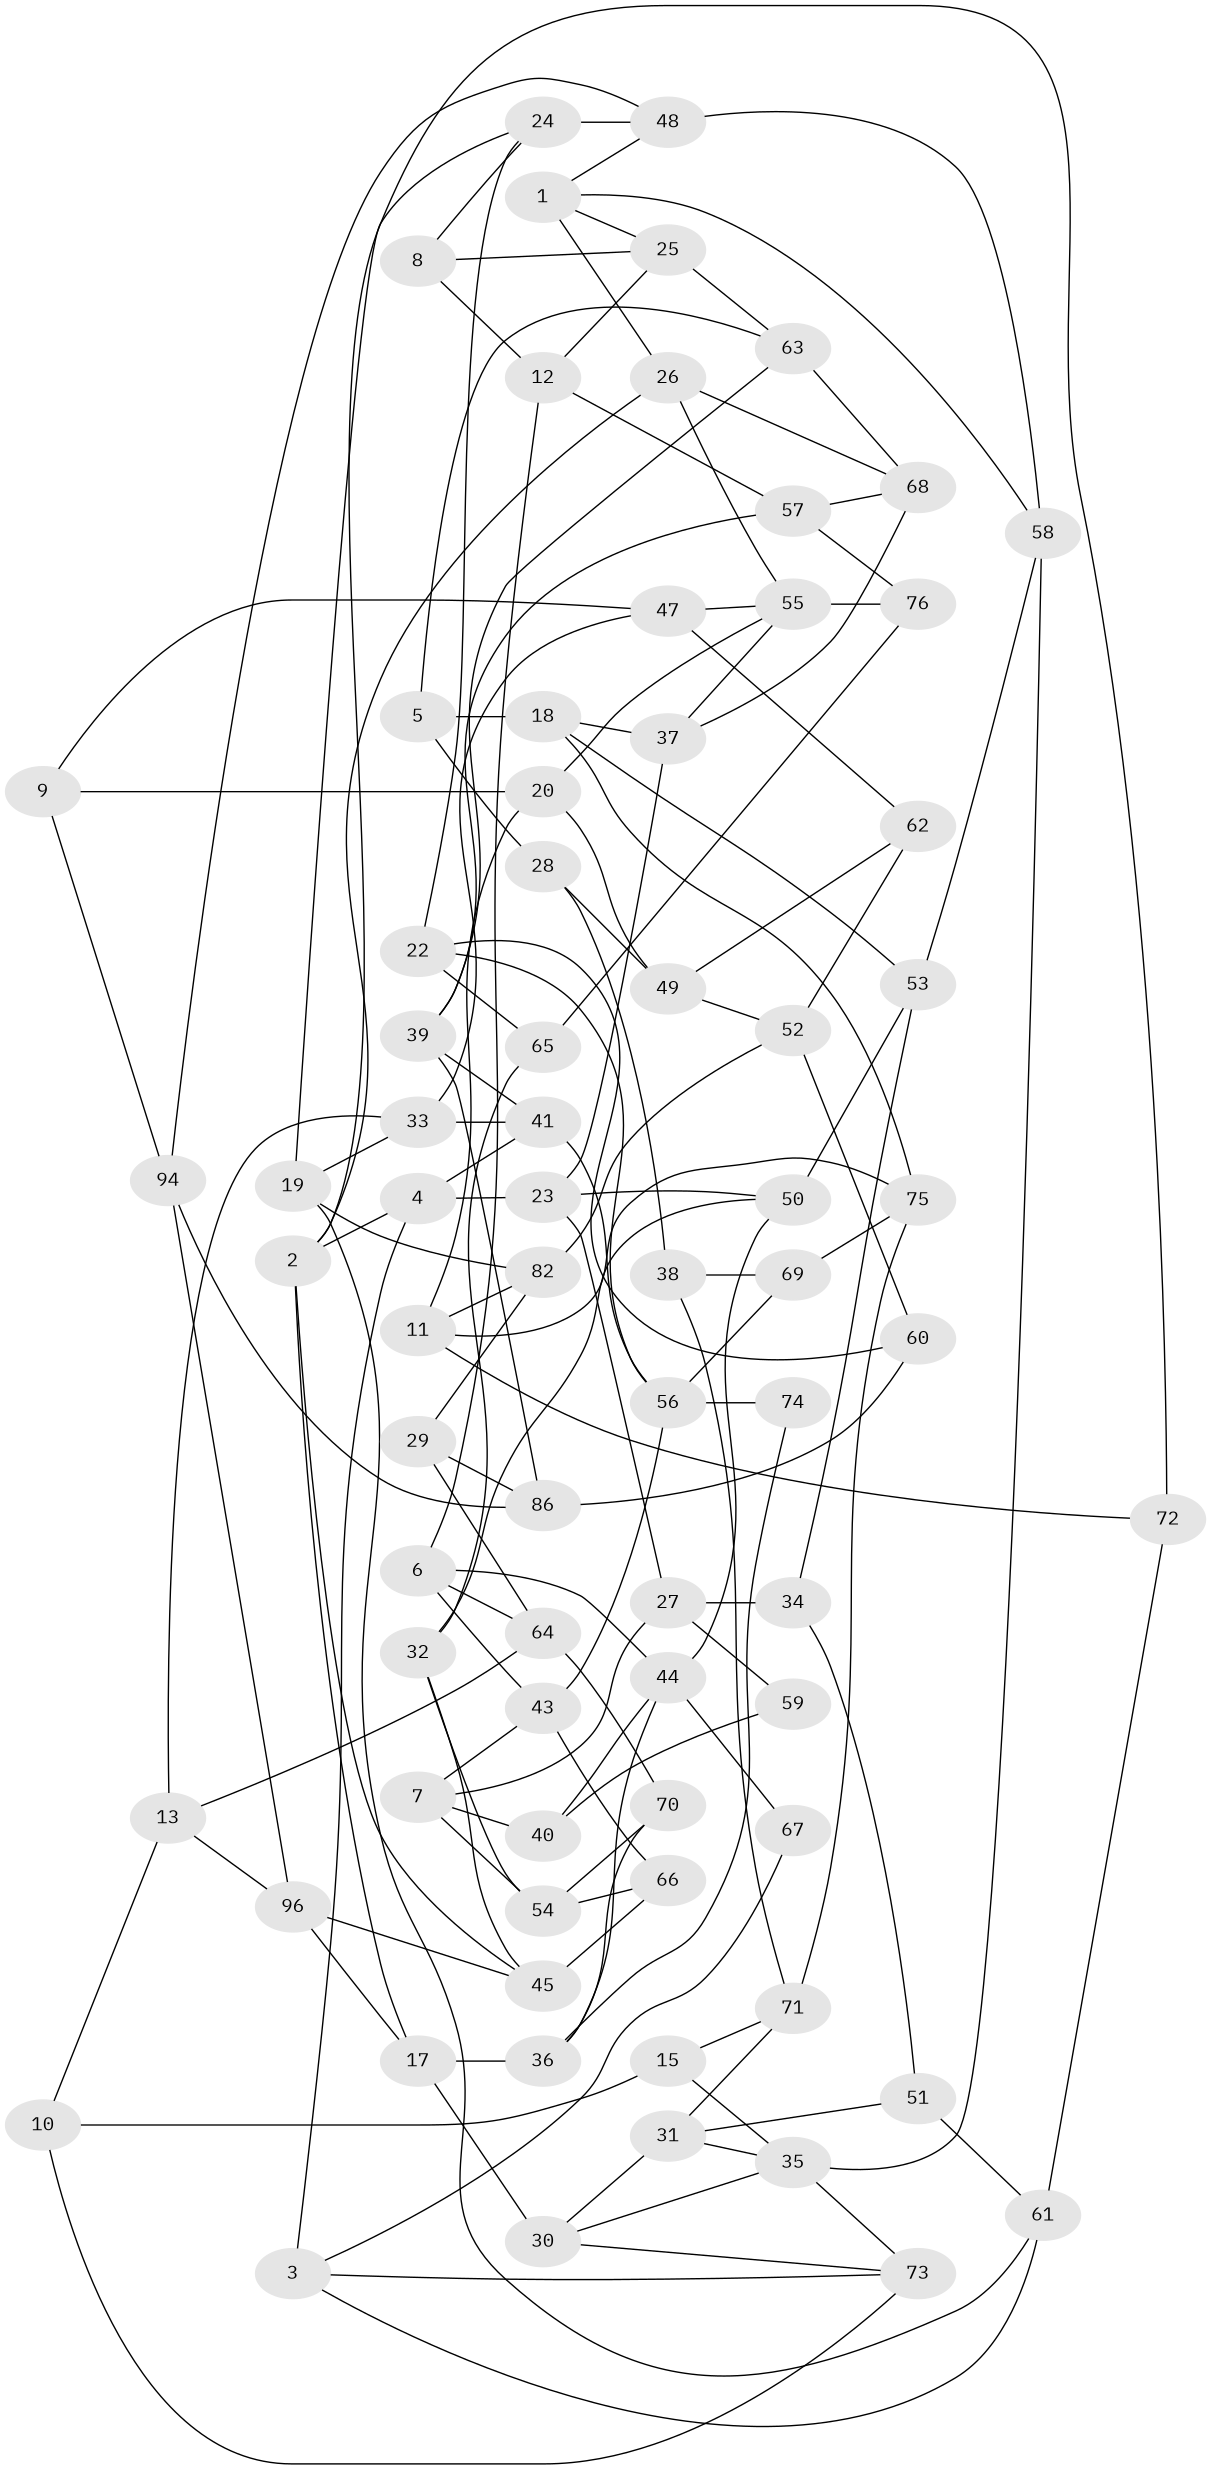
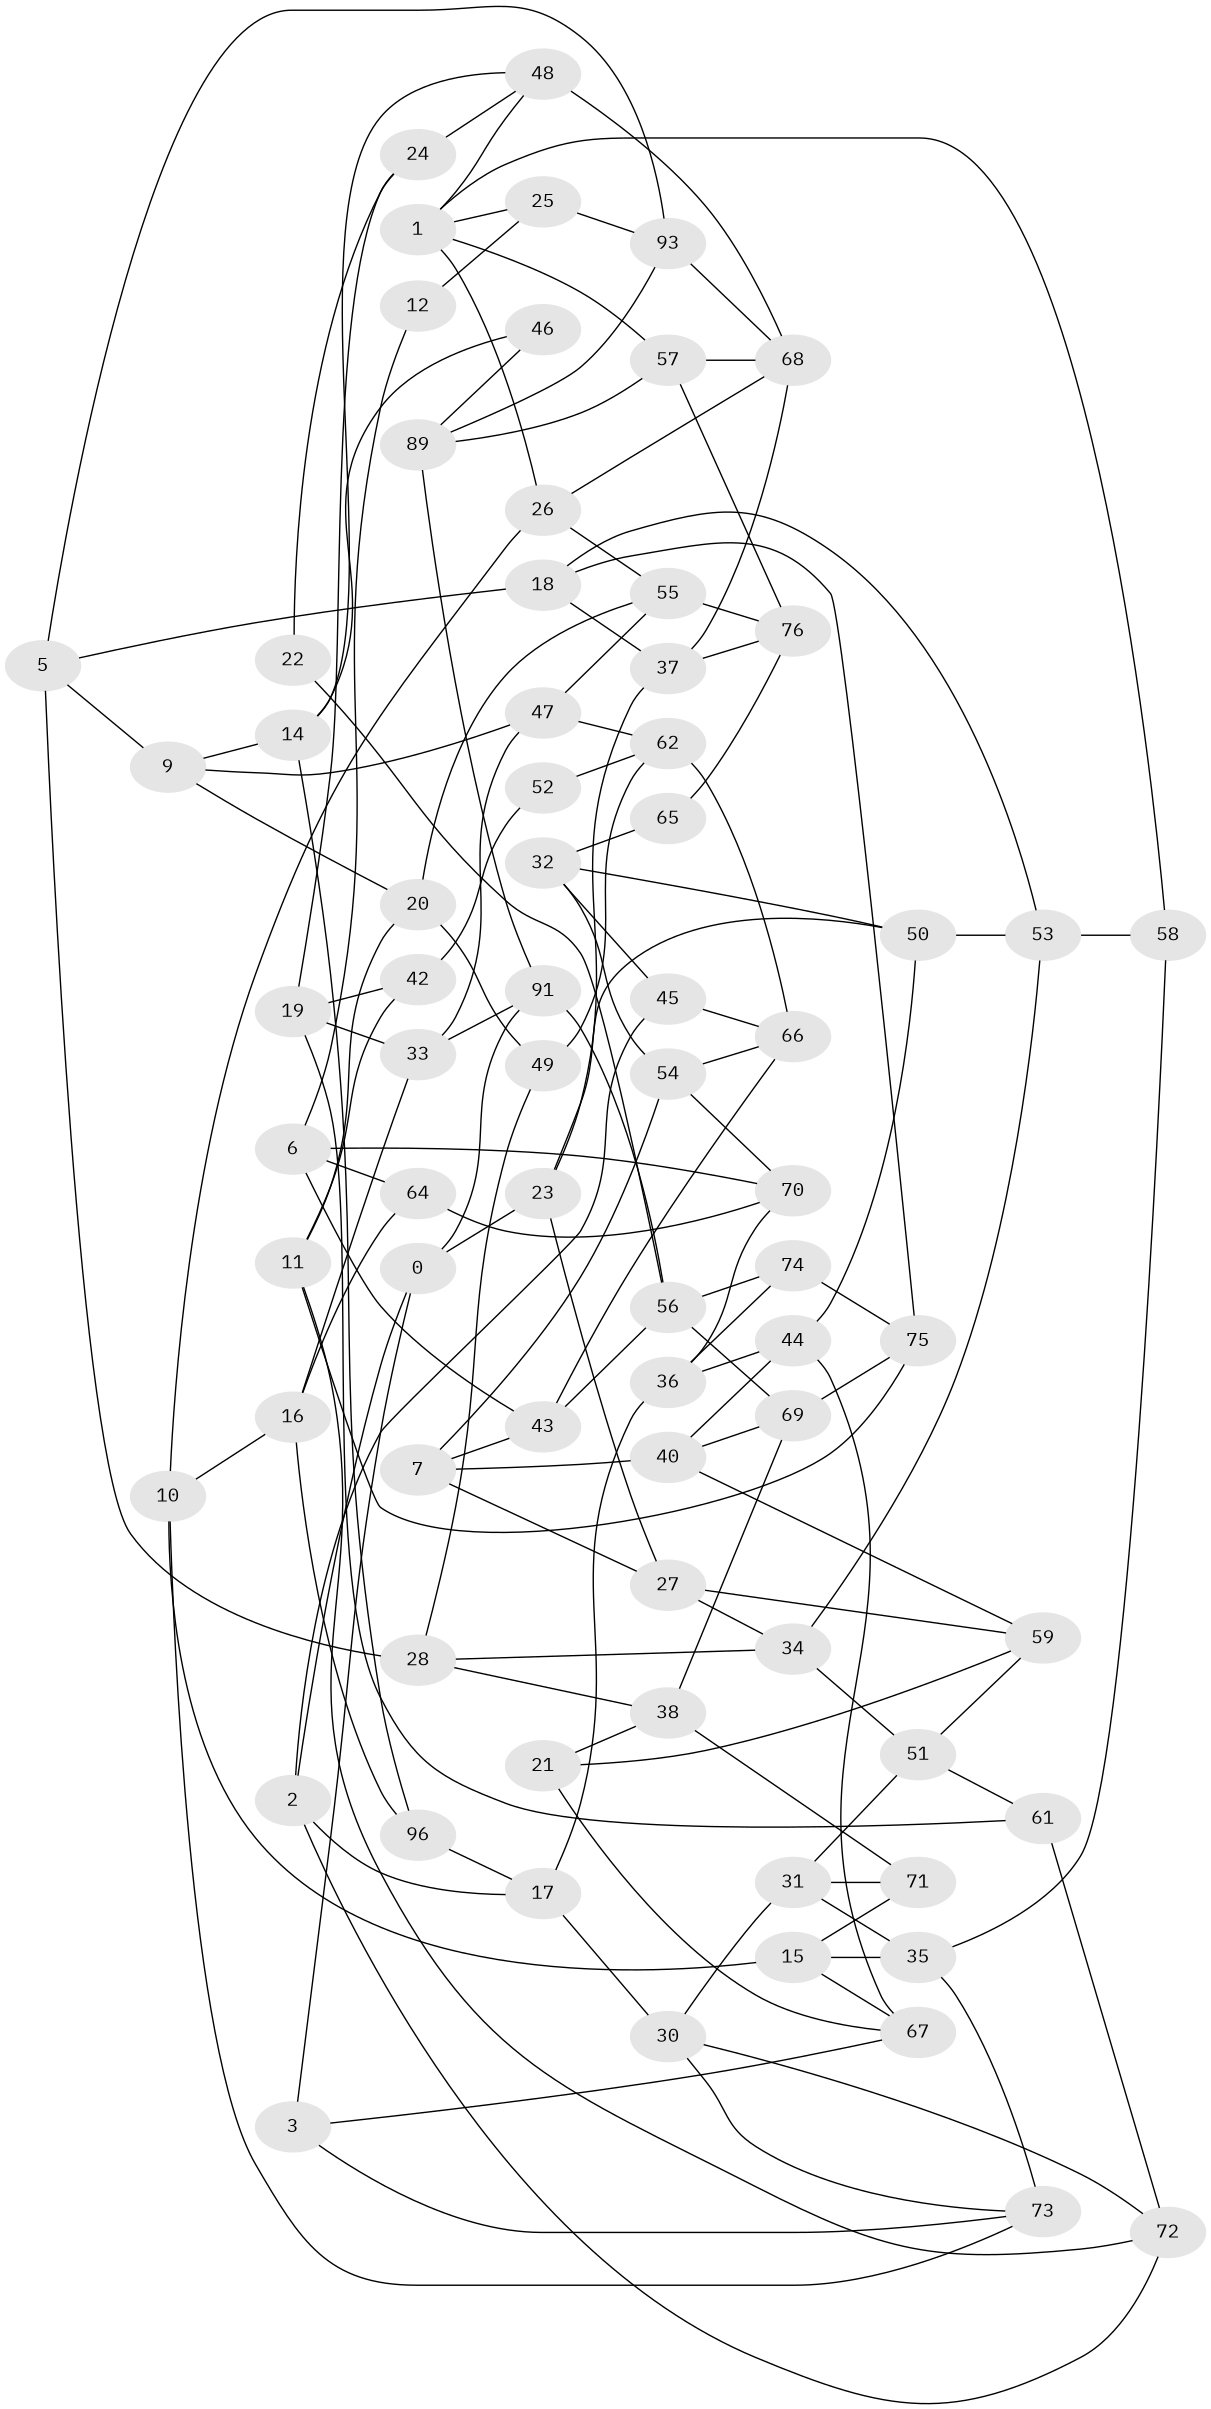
edge "48" -- "58": now "48" -- "68"
node "8": removed
node "63": label "63" -> "93"
edge "12" -- "57": now "1" -- "57"
edge "55" -- "37": now "76" -- "37"
edge "5" -- "9": added
edge "26" -- "2": now "26" -- "10"
edge "62" -- "66": added
edge "22" -- "65": removed
edge "49" -- "52": removed
node "39": label "39" -> "89"
node "41": label "41" -> "91"
node "94": label "94" -> "14"
node "4": label "4" -> "0"
node "82": label "82" -> "42"
node "60": removed
edge "69" -- "40": added
node "29": removed
node "86": label "86" -> "46"
edge "6" -- "44": now "6" -- "70"
edge "75" -- "71": now "75" -- "74"
edge "34" -- "28": added
edge "59" -- "51": added
node "21": added
node "13": label "13" -> "16"
edge "96" -- "45": removed
edge "15" -- "67": added
edge "35" -- "30": now "72" -- "30"
edge "61" -- "3": removed
